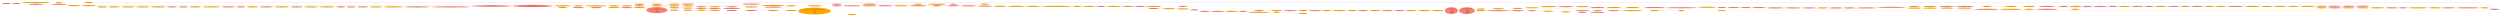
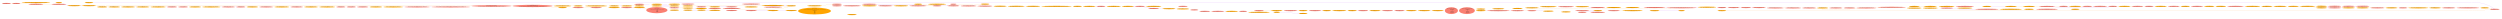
node "(wpa_auth_sm_event,wpa_auth_sm_event(v27, v28))": fillcolor orange -> salmon
node "(<operator>.arithmeticShiftRight,v26 >> 1)": fillcolor salmon -> orange
